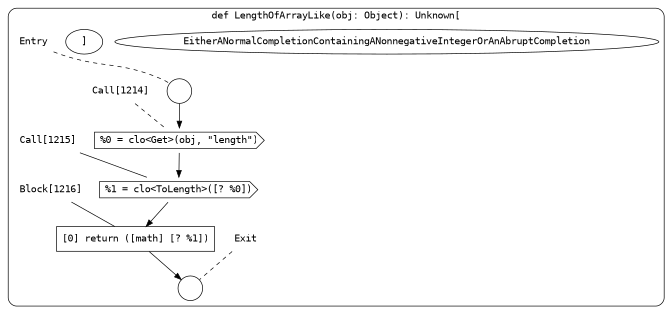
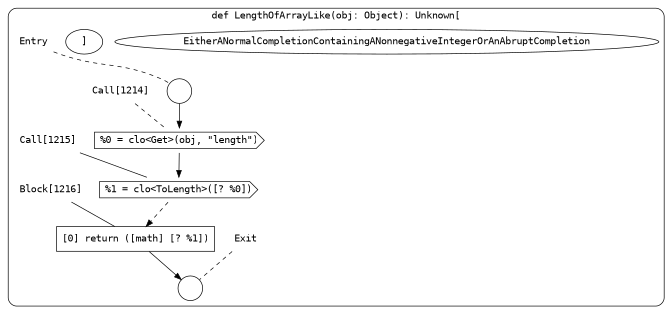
edge "%1 = clo<ToLength>([? %0])" -> "[0] return ([math] [? %1])": style solid -> dashed
